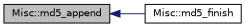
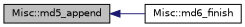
node "Misc::md5_finish": label "Misc::md5_finish" -> "Misc::md6_finish"
